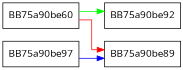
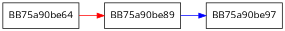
node "BB75a90be60": label "BB75a90be60" -> "BB75a90be64"
node "BB75a90be92": removed
edge "BB75a90be97" -> "BB75a90be89": reversed
